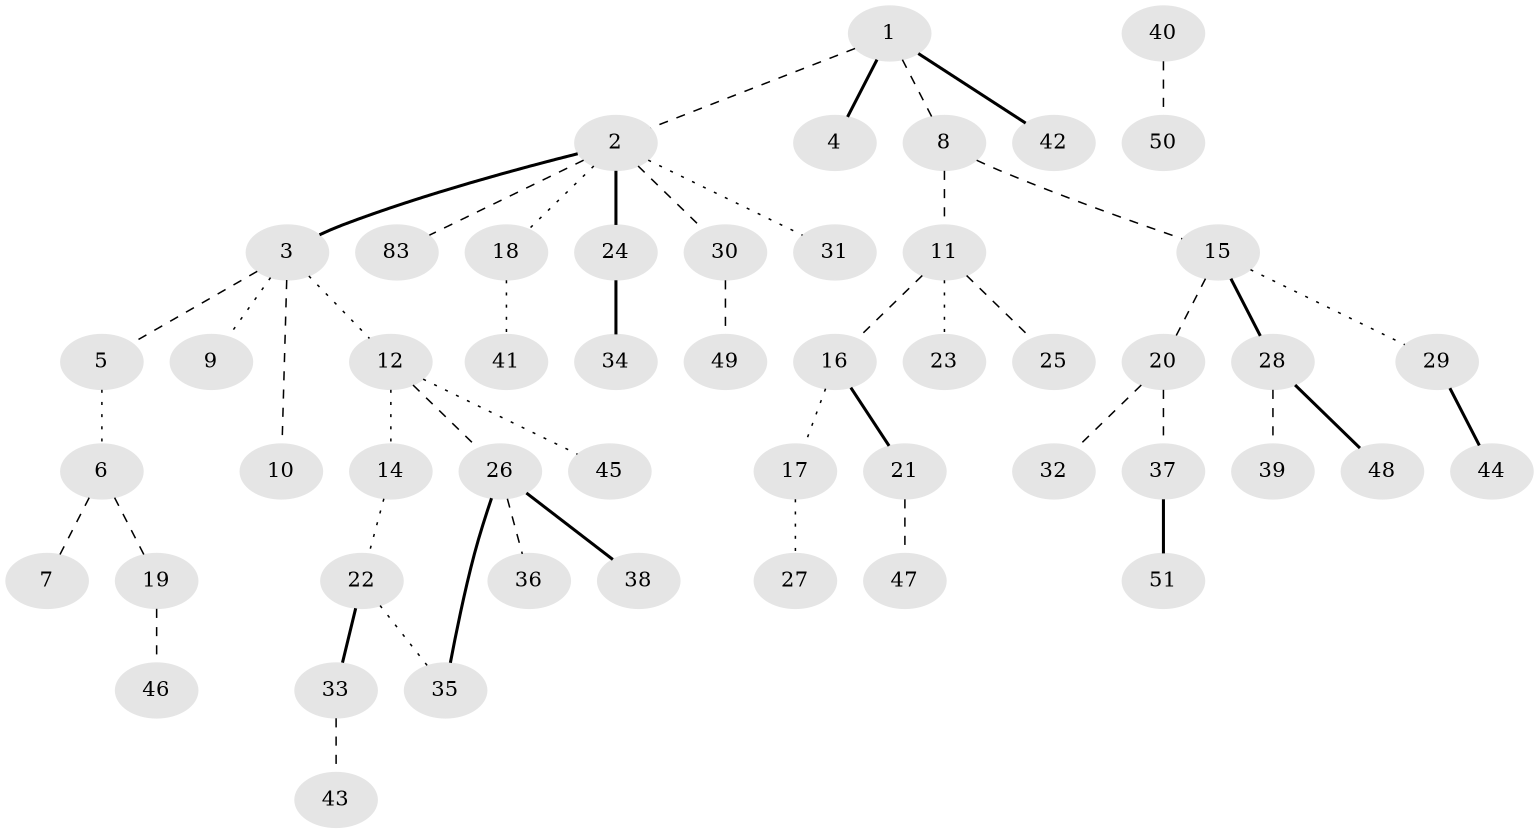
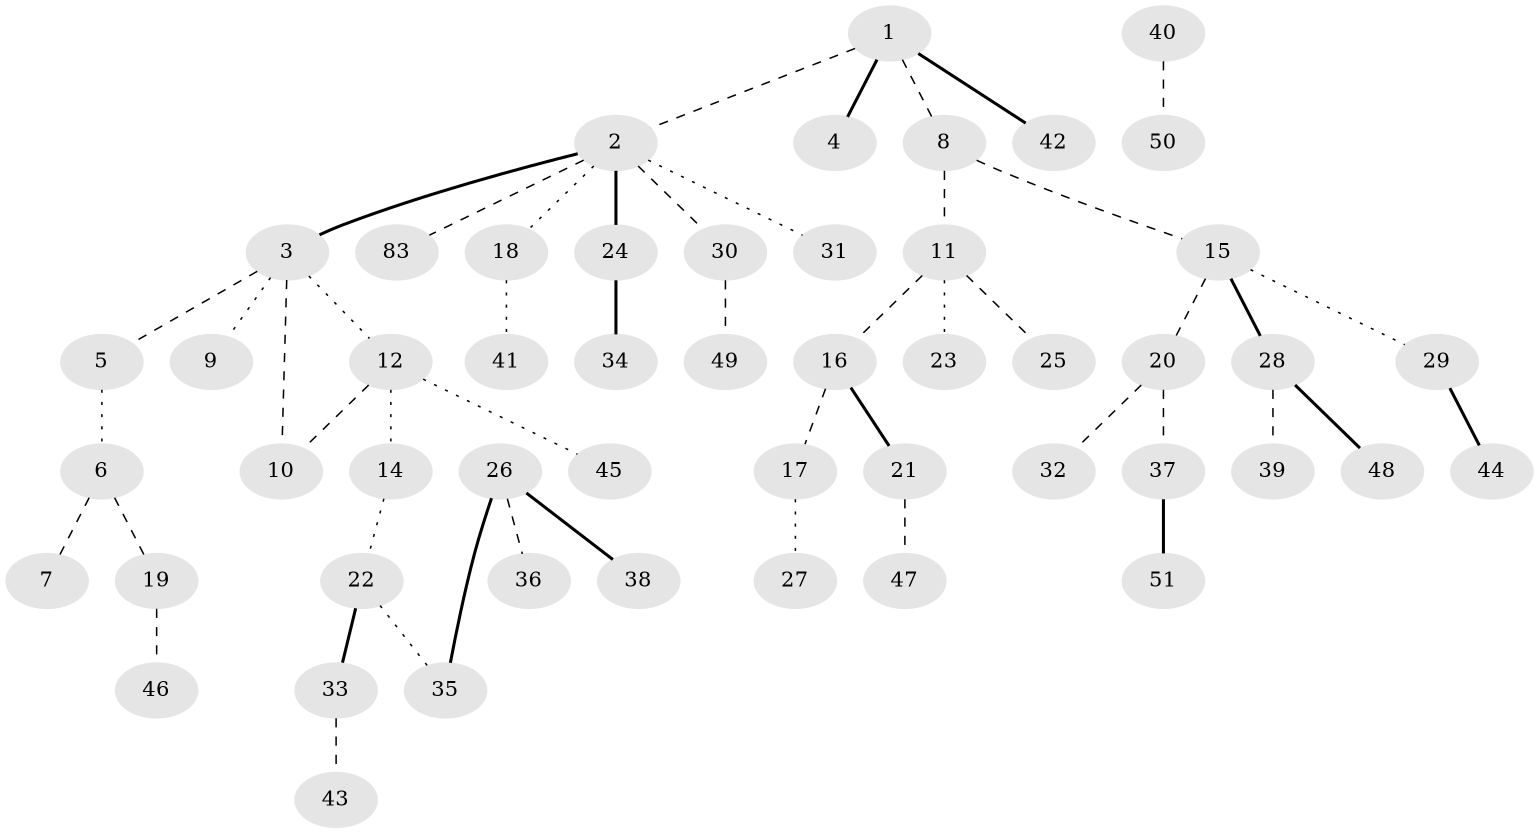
edge "16" -- "17": style dotted -> dashed
edge "12" -- "26": now "12" -- "10"
